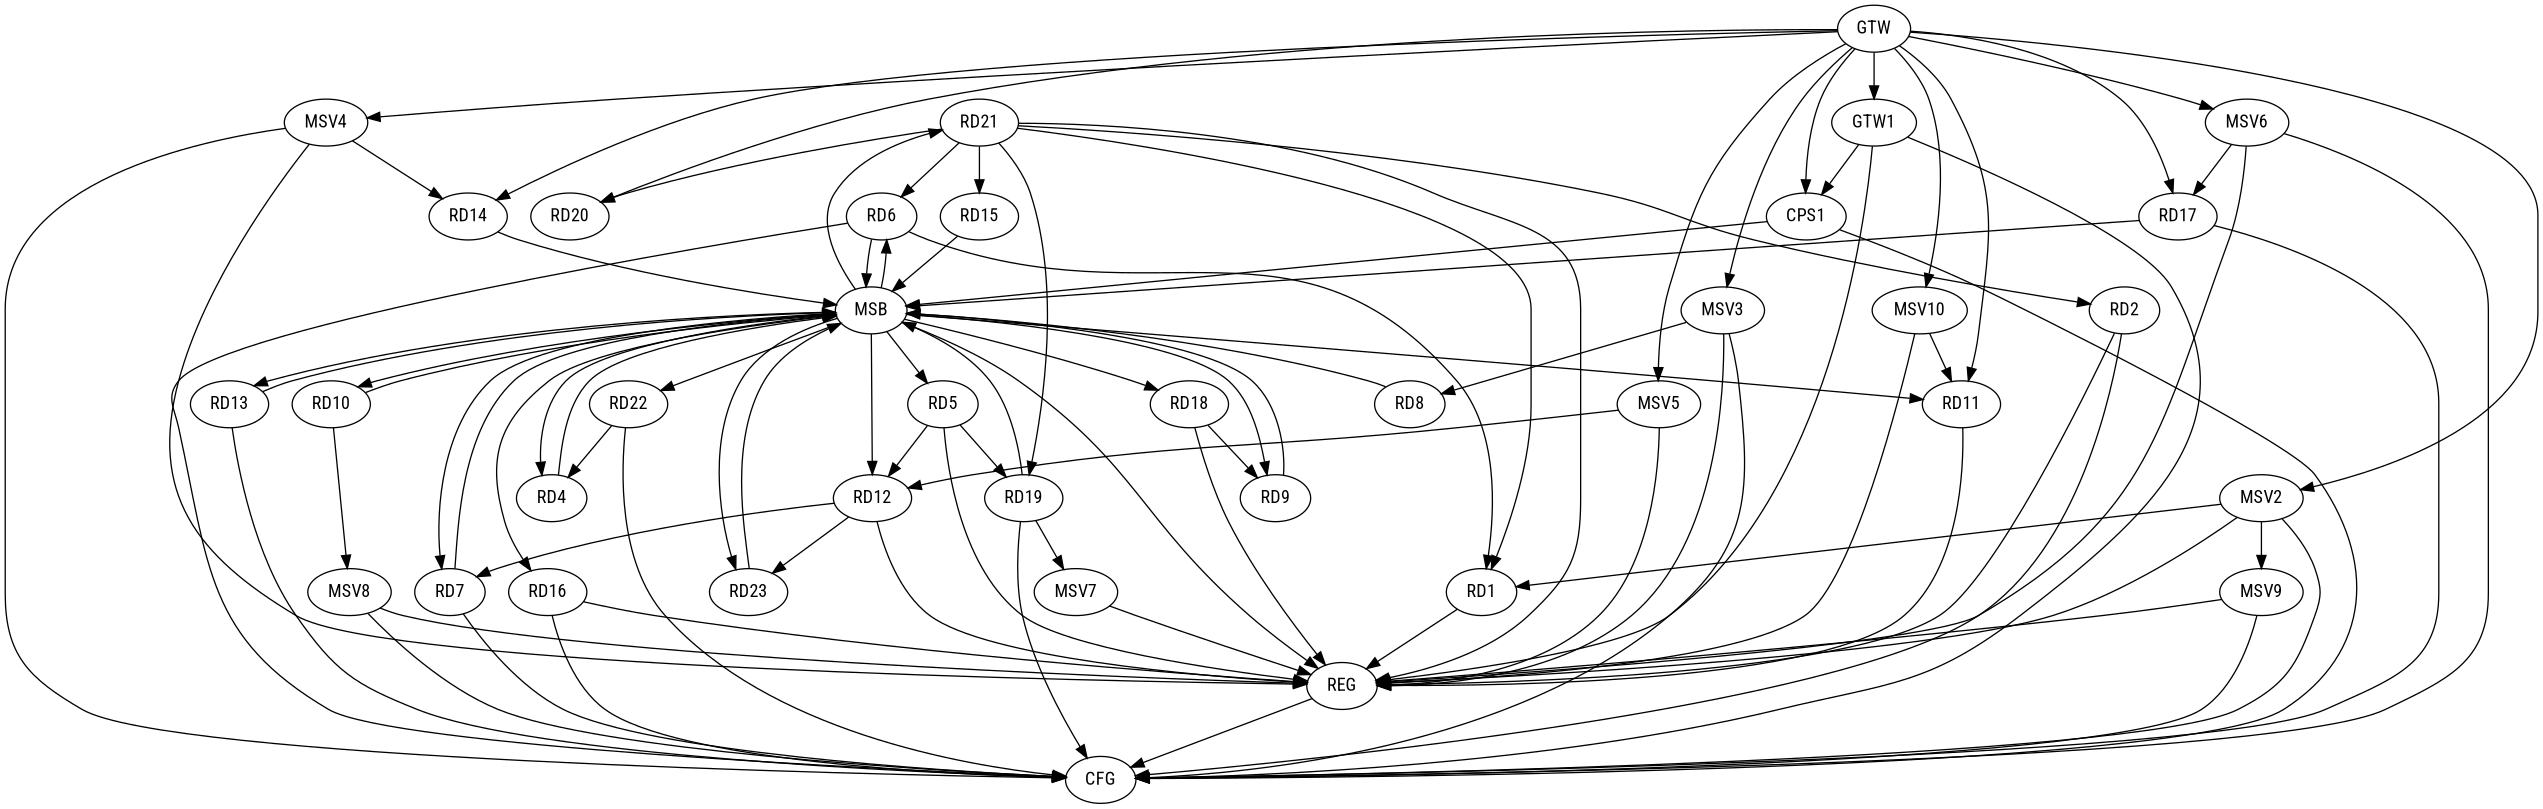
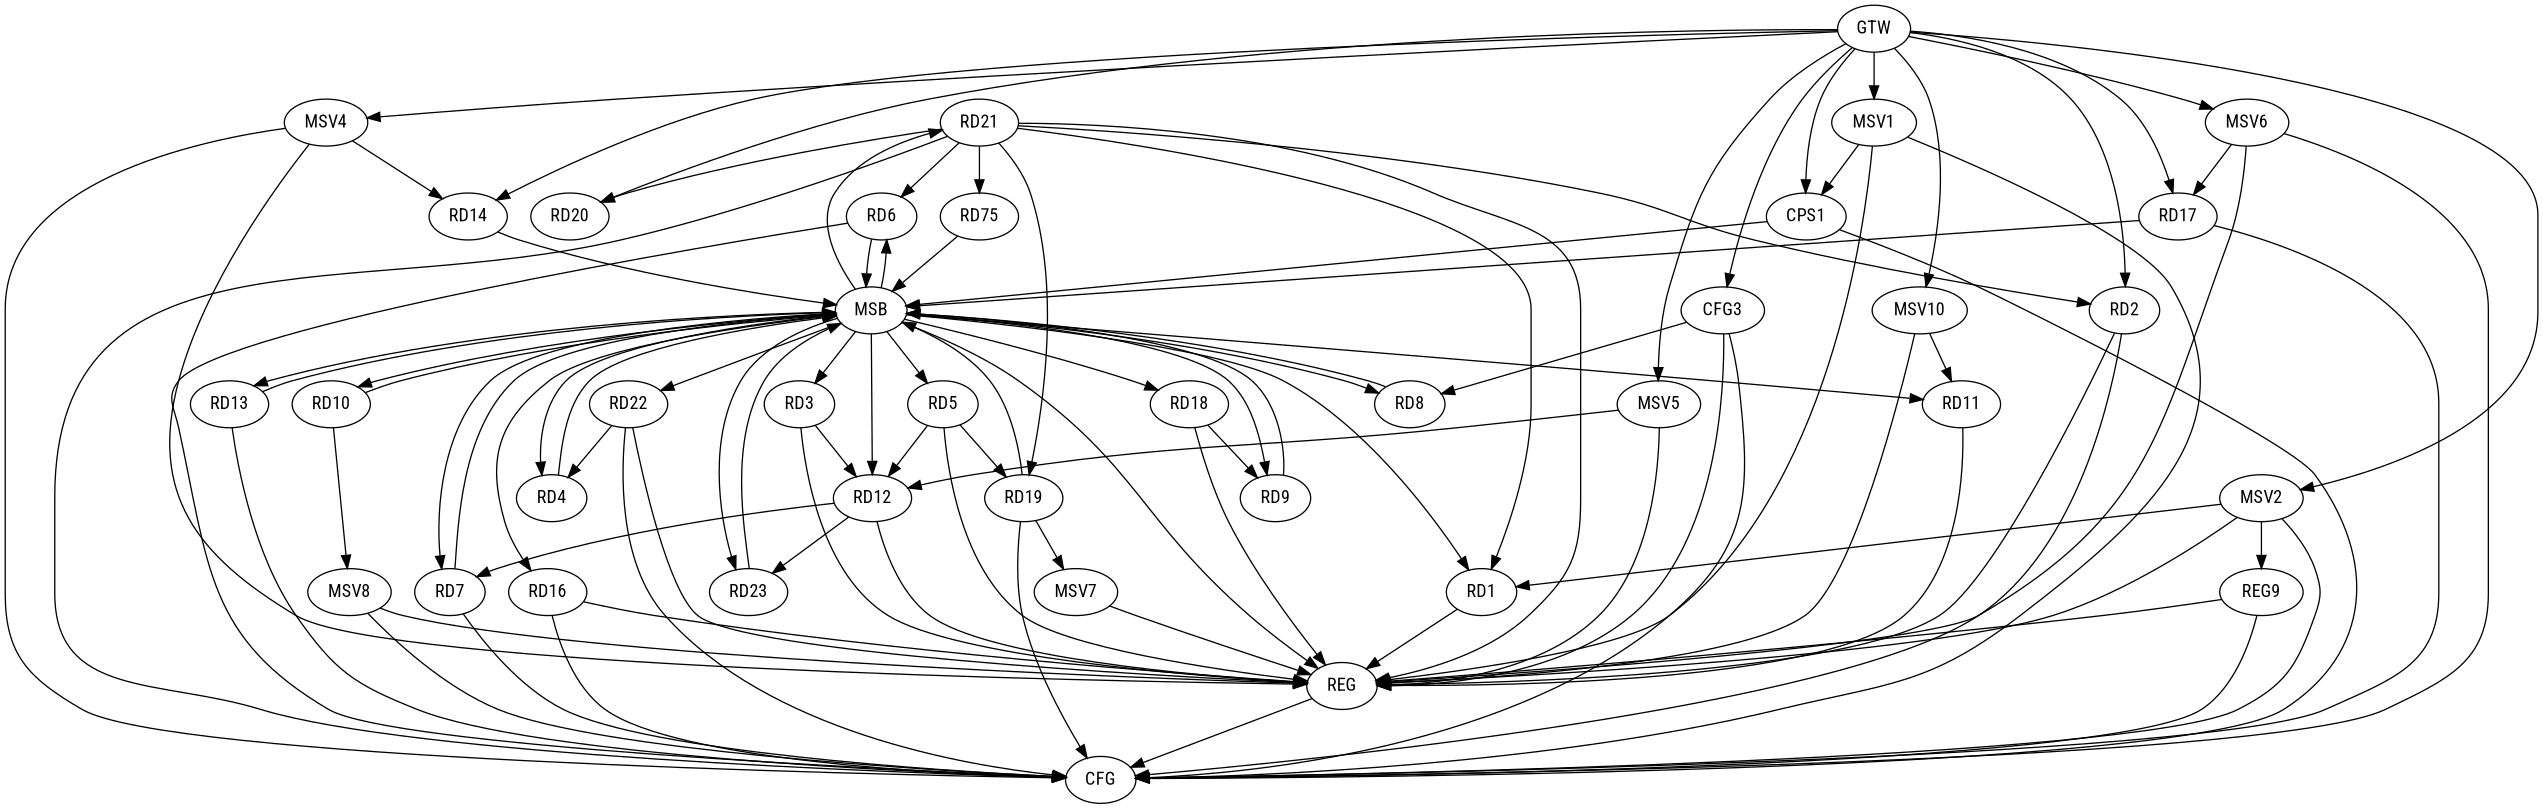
node "GTW1": label "GTW1" -> "MSV1"
edge "GTW" -> "RD11": now "GTW" -> "RD2"
node "RD15": label "RD15" -> "RD75"
edge "RD6" -> "RD1": now "MSB" -> "RD1"
node "MSV3": label "MSV3" -> "CFG3"
edge "MSB" -> "RD8": added
node "RD3": added
edge "RD21" -> "CFG": added
node "MSV9": label "MSV9" -> "REG9"
edge "RD22" -> "REG": added
